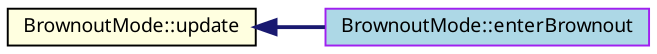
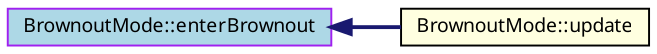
edge "BrownoutMode::enterBrownout" -> "BrownoutMode::update": reversed
